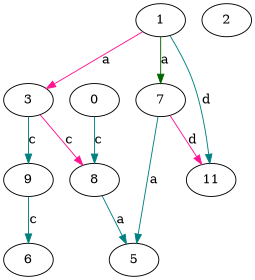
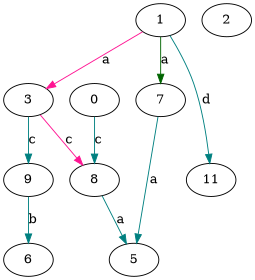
edge "7" -> "11": removed, label "d"
edge "9" -> "6": label "c" -> "b"
